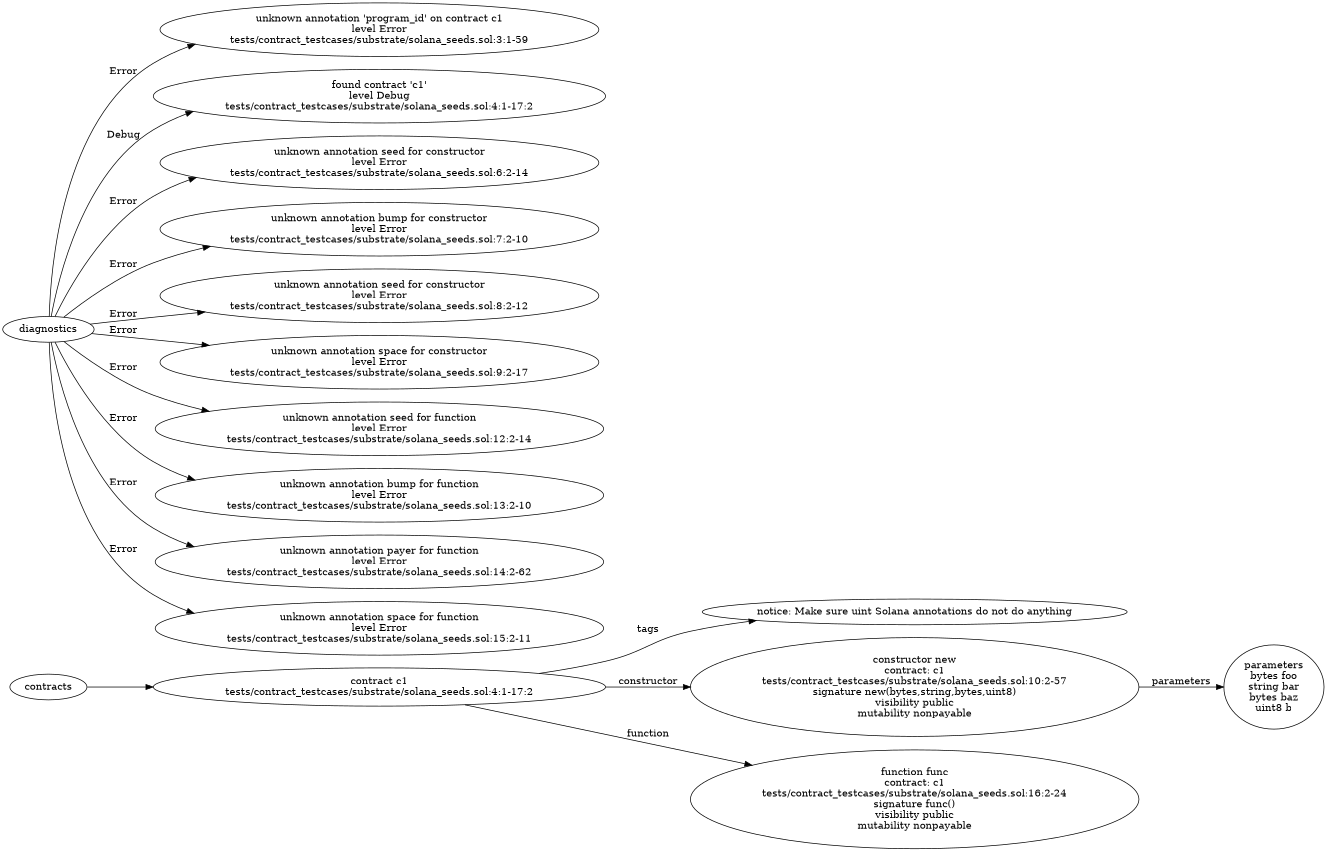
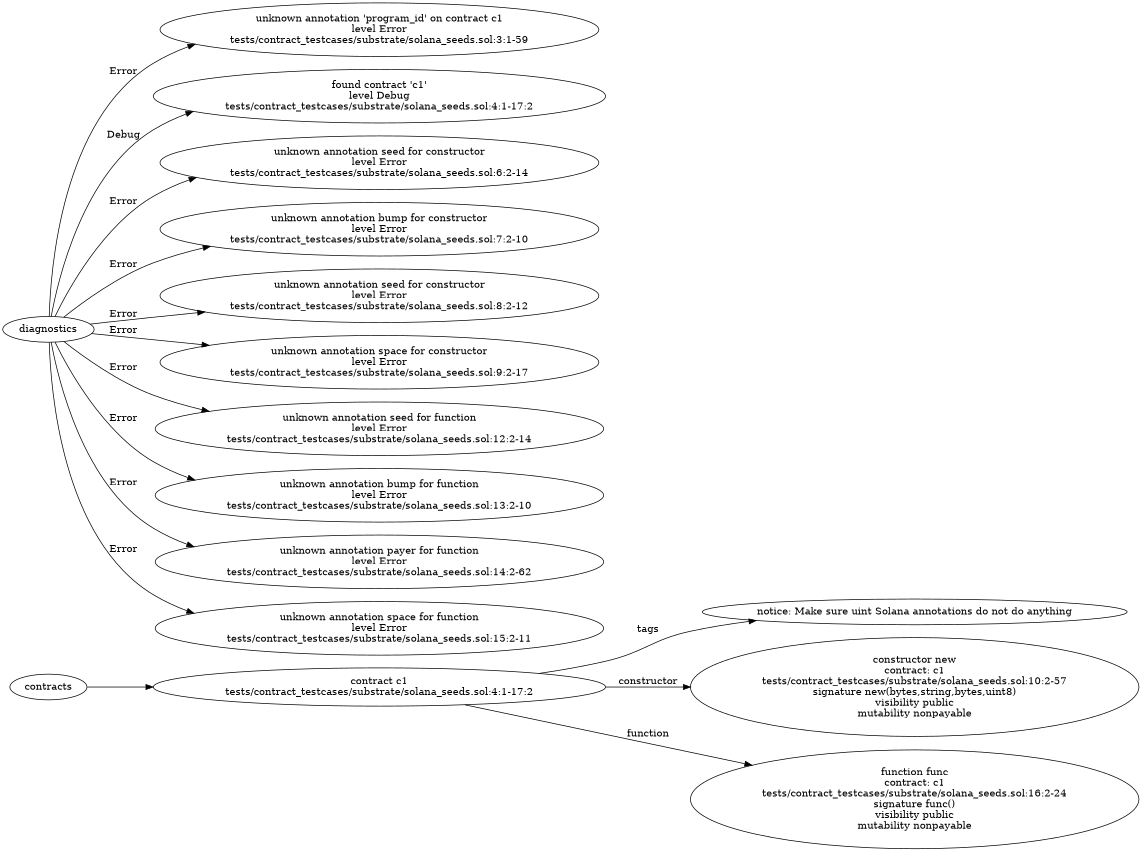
node "parameters bytes foo string bar bytes baz uint8 b": removed
